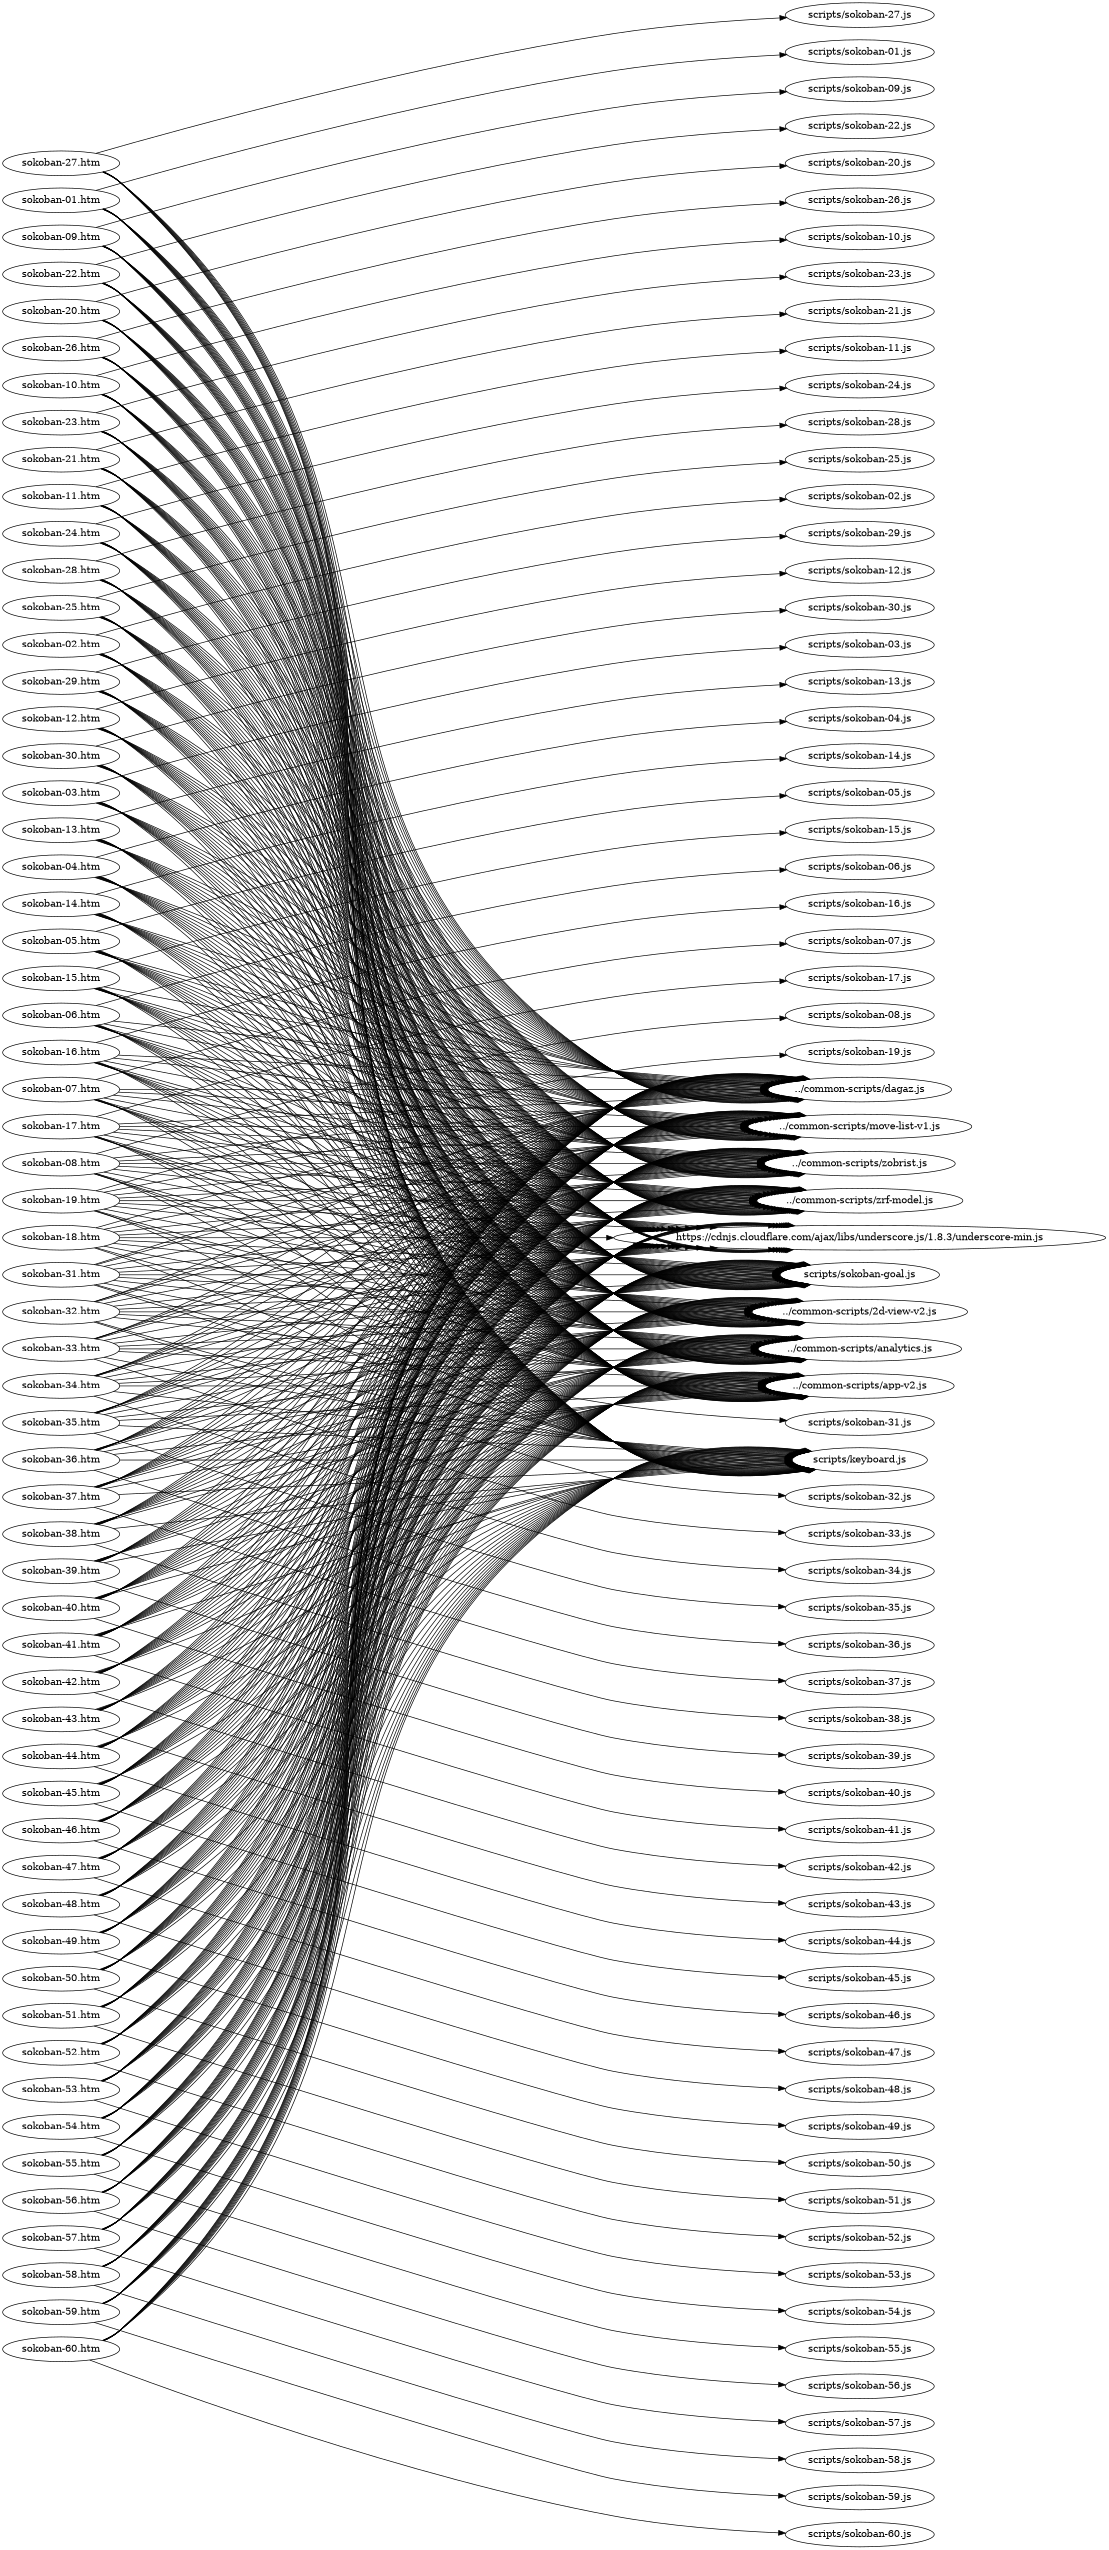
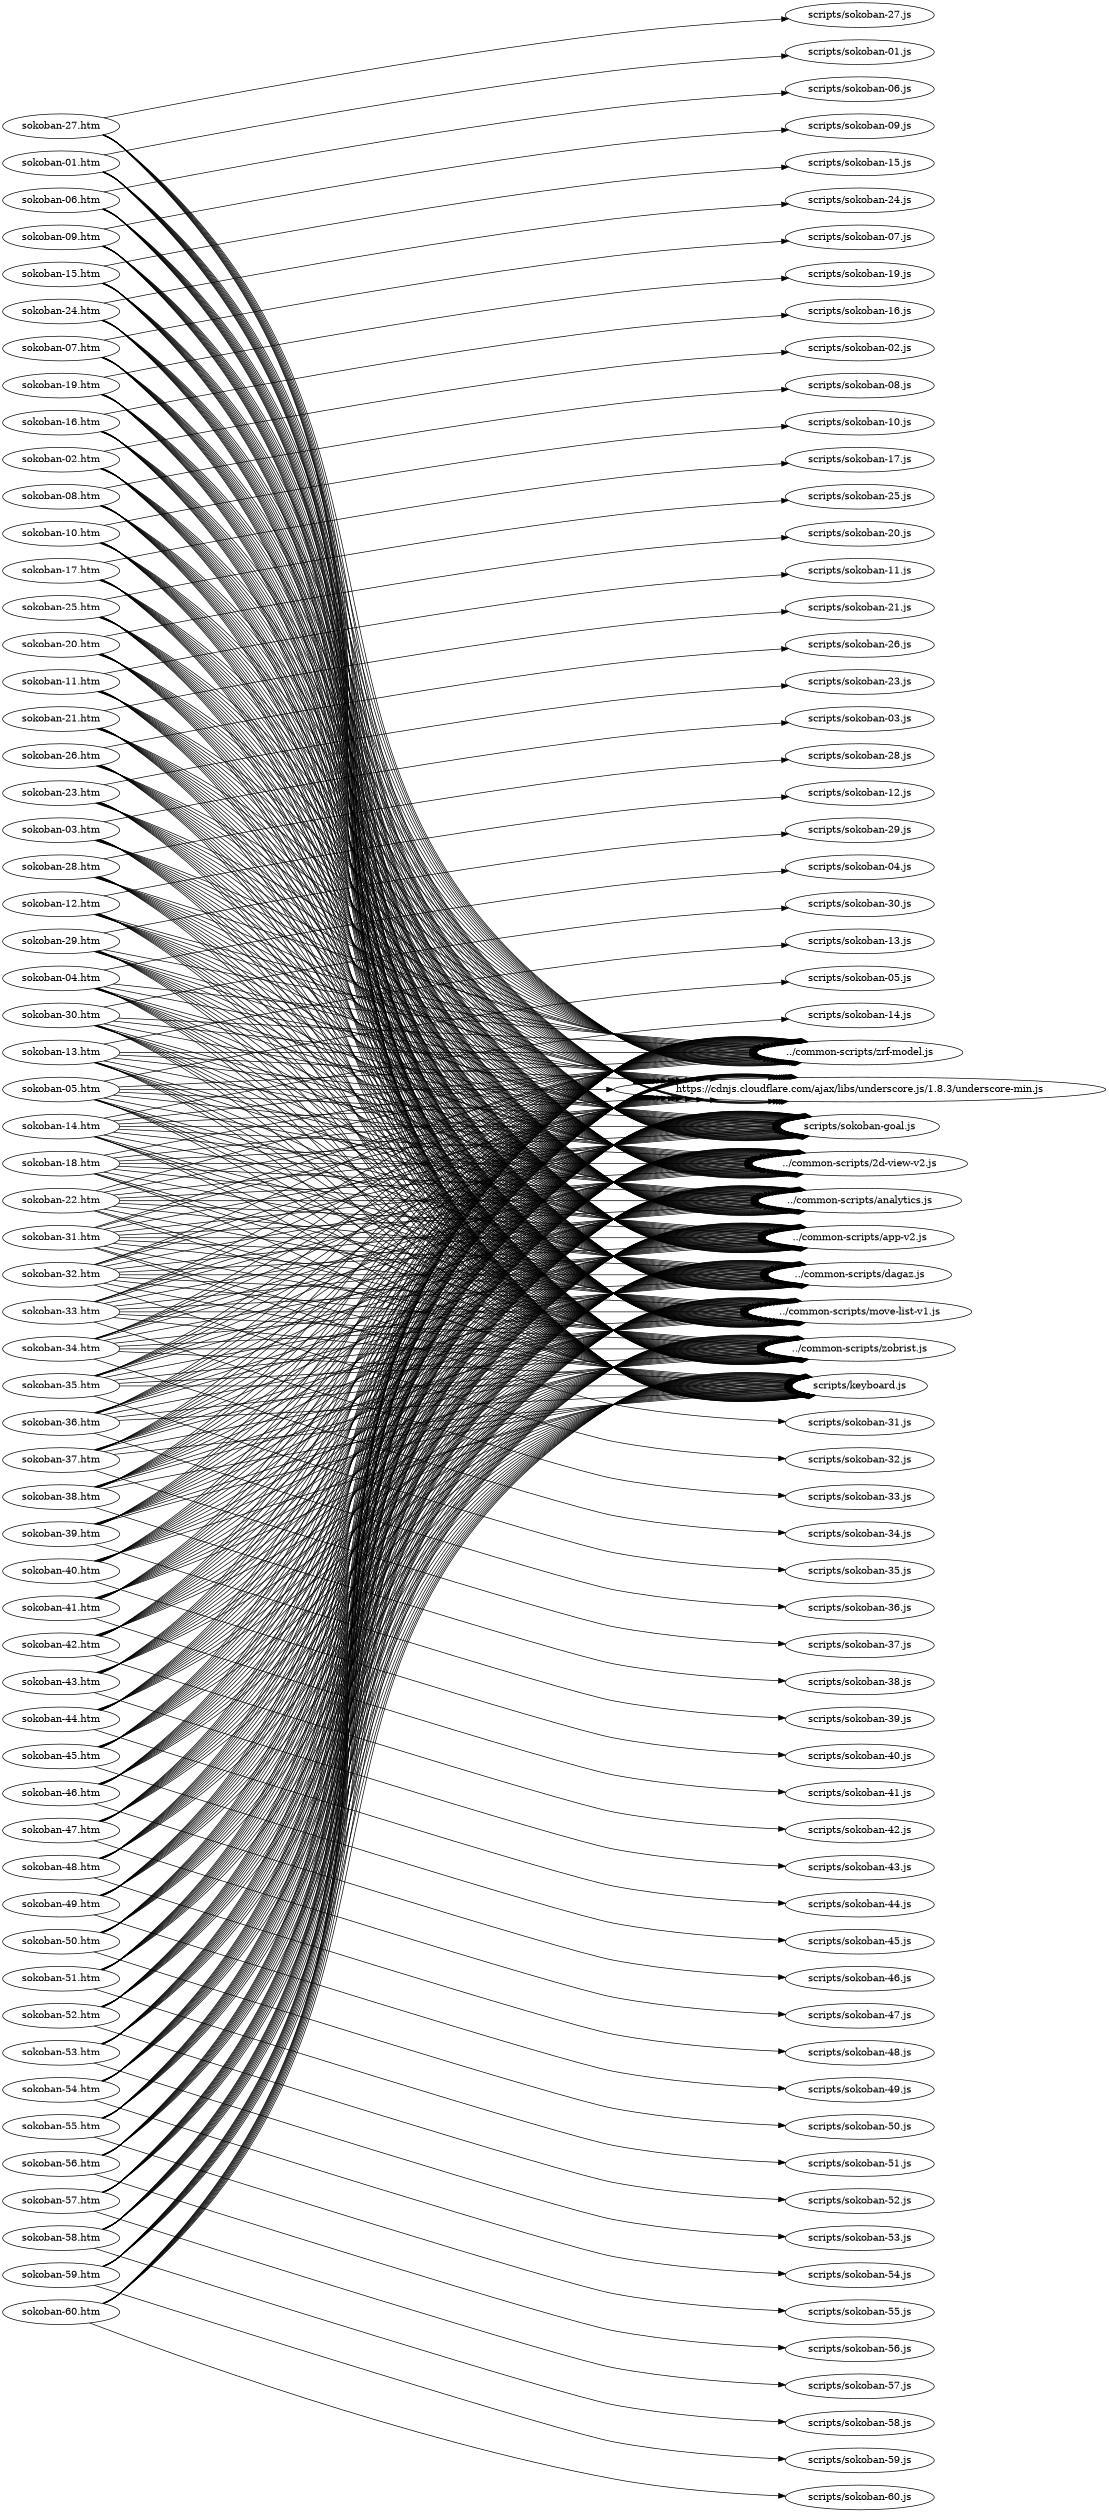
node "scripts/sokoban-22.js": removed
